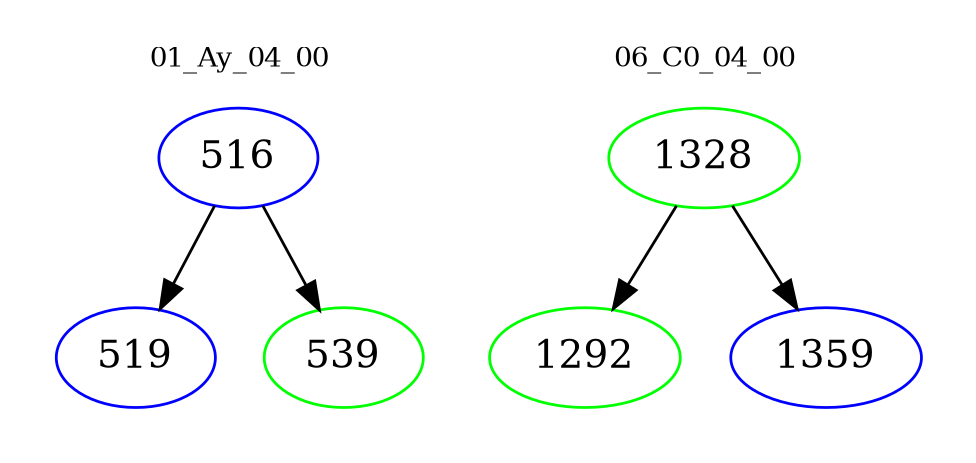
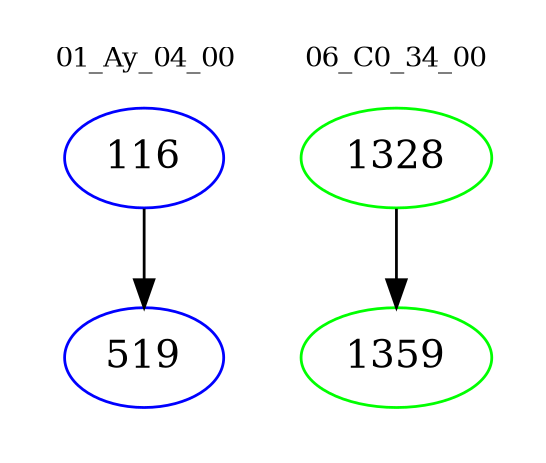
cluster "06_C0_04_00": label "06_C0_04_00" -> "06_C0_34_00"
node "516": label "516" -> "116"
node "539": removed
node "1292": removed
node "1359": color blue -> green
